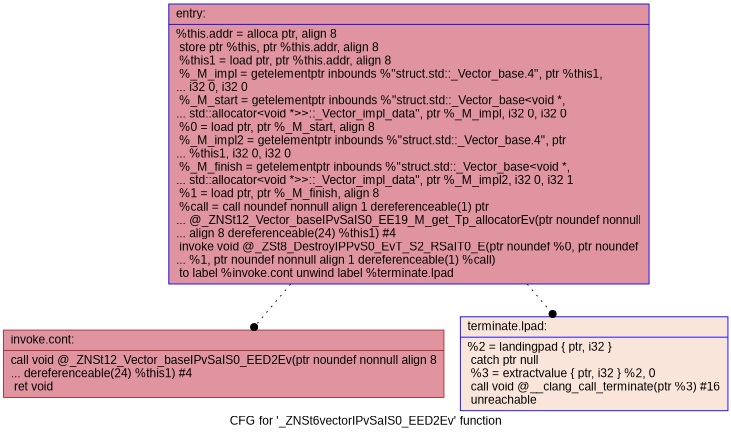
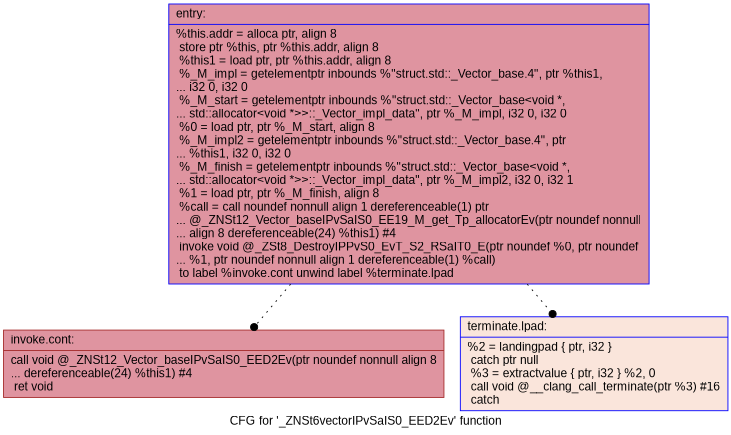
node "terminate.lpad:": text "unreachable" -> "catch"
